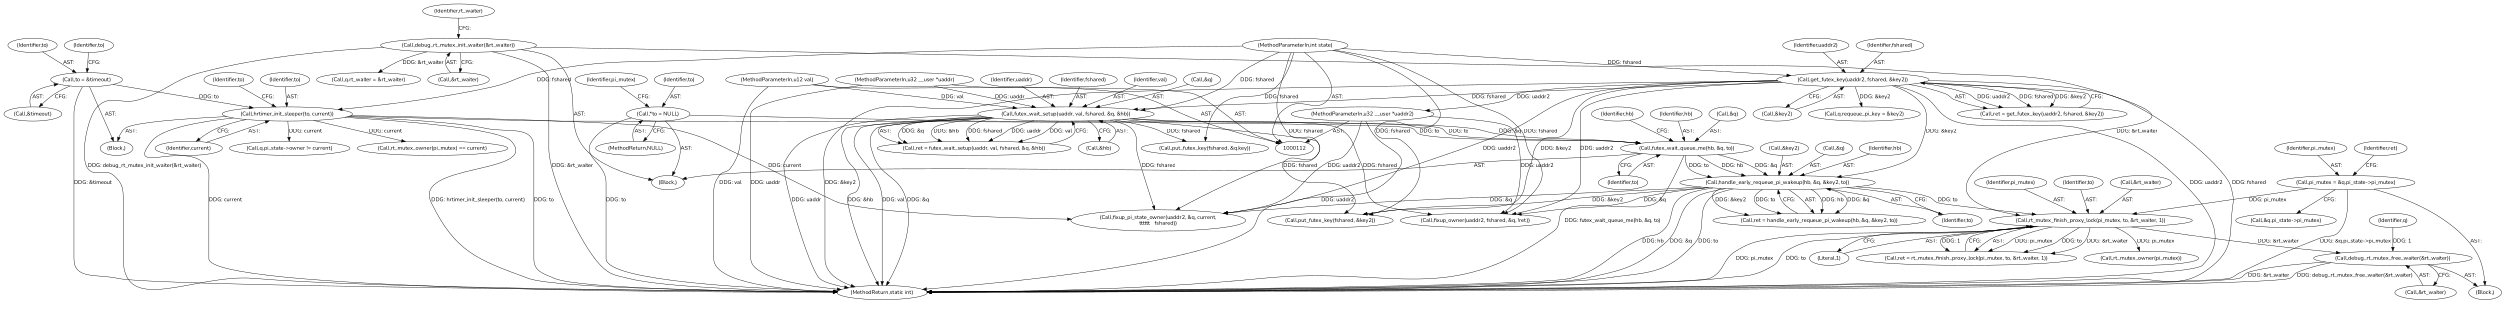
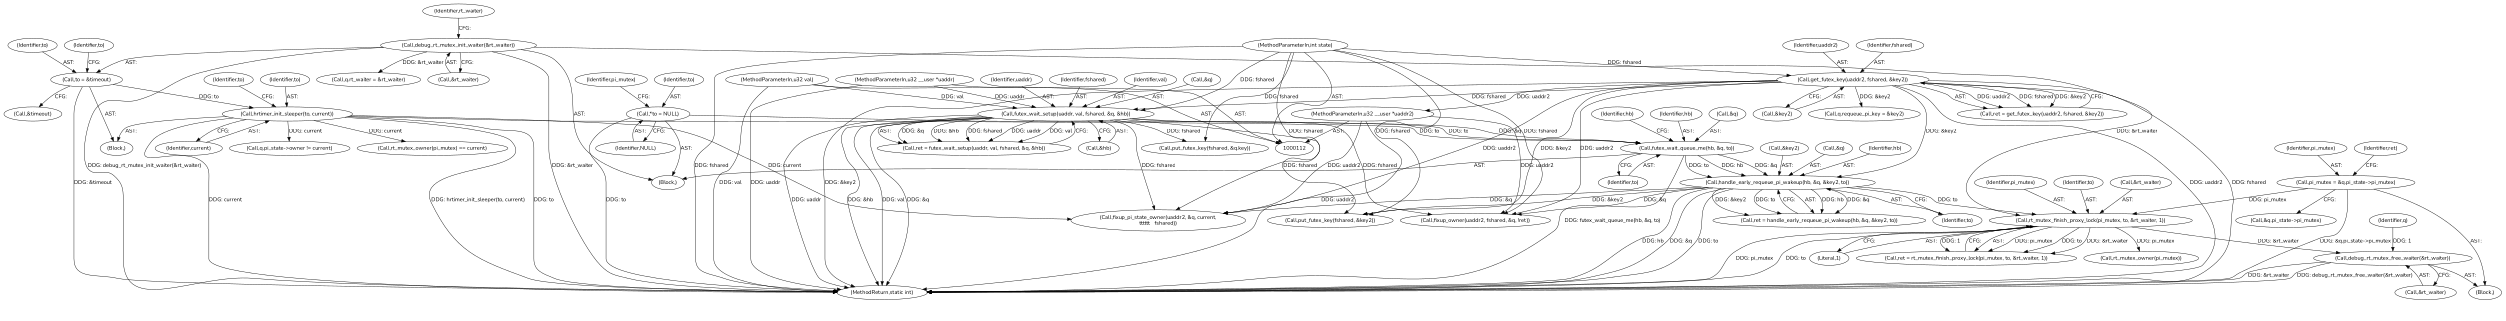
edge "(MethodParameterIn,int state)" -> "(Call,hrtimer_init_sleeper(to, current))": now "(MethodParameterIn,int state)" -> "(MethodReturn,static int)"
node "(MethodParameterIn,u12 val)": label "(MethodParameterIn,u12 val)" -> "(MethodParameterIn,u32 val)"
edge "(Call,&timeout)" -> "(Call,to = &timeout)": now "(Call,debug_rt_mutex_init_waiter(&rt_waiter))" -> "(Call,to = &timeout)"
node "(MethodReturn,NULL)": label "(MethodReturn,NULL)" -> "(Identifier,NULL)"
